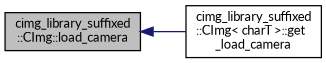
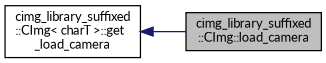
edge "cimg_library_suffixed ::CImg< charT >::get _load_camera" -> "cimg_library_suffixed ::CImg::load_camera": reversed
